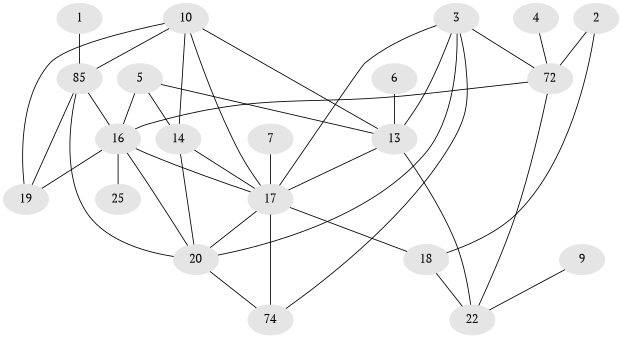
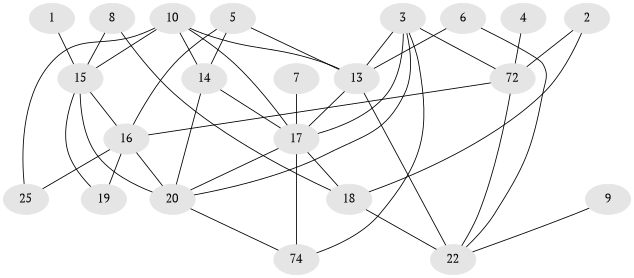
node "8": added
edge "10" -- "19": now "10" -- "25"
node "85": label "85" -> "15"
edge "6" -- "22": added
edge "16" -- "17": removed
